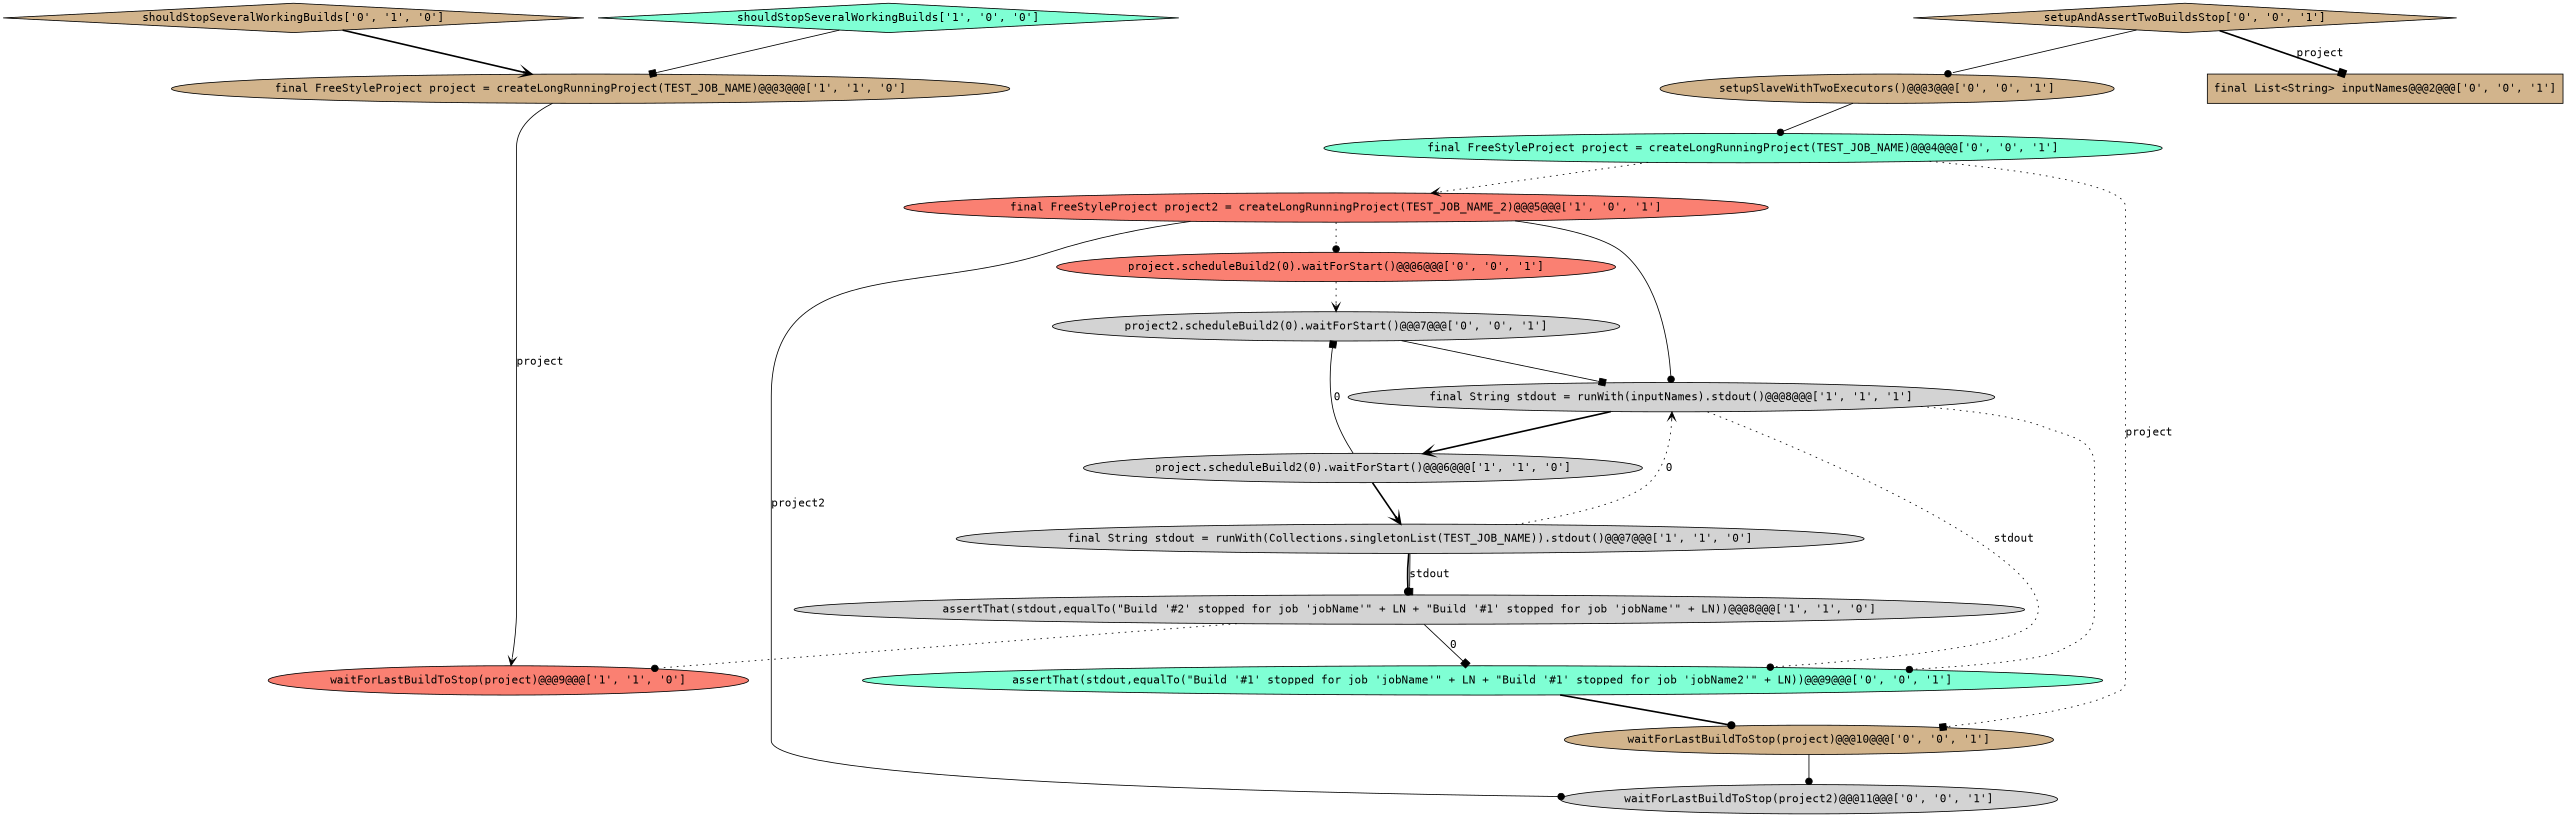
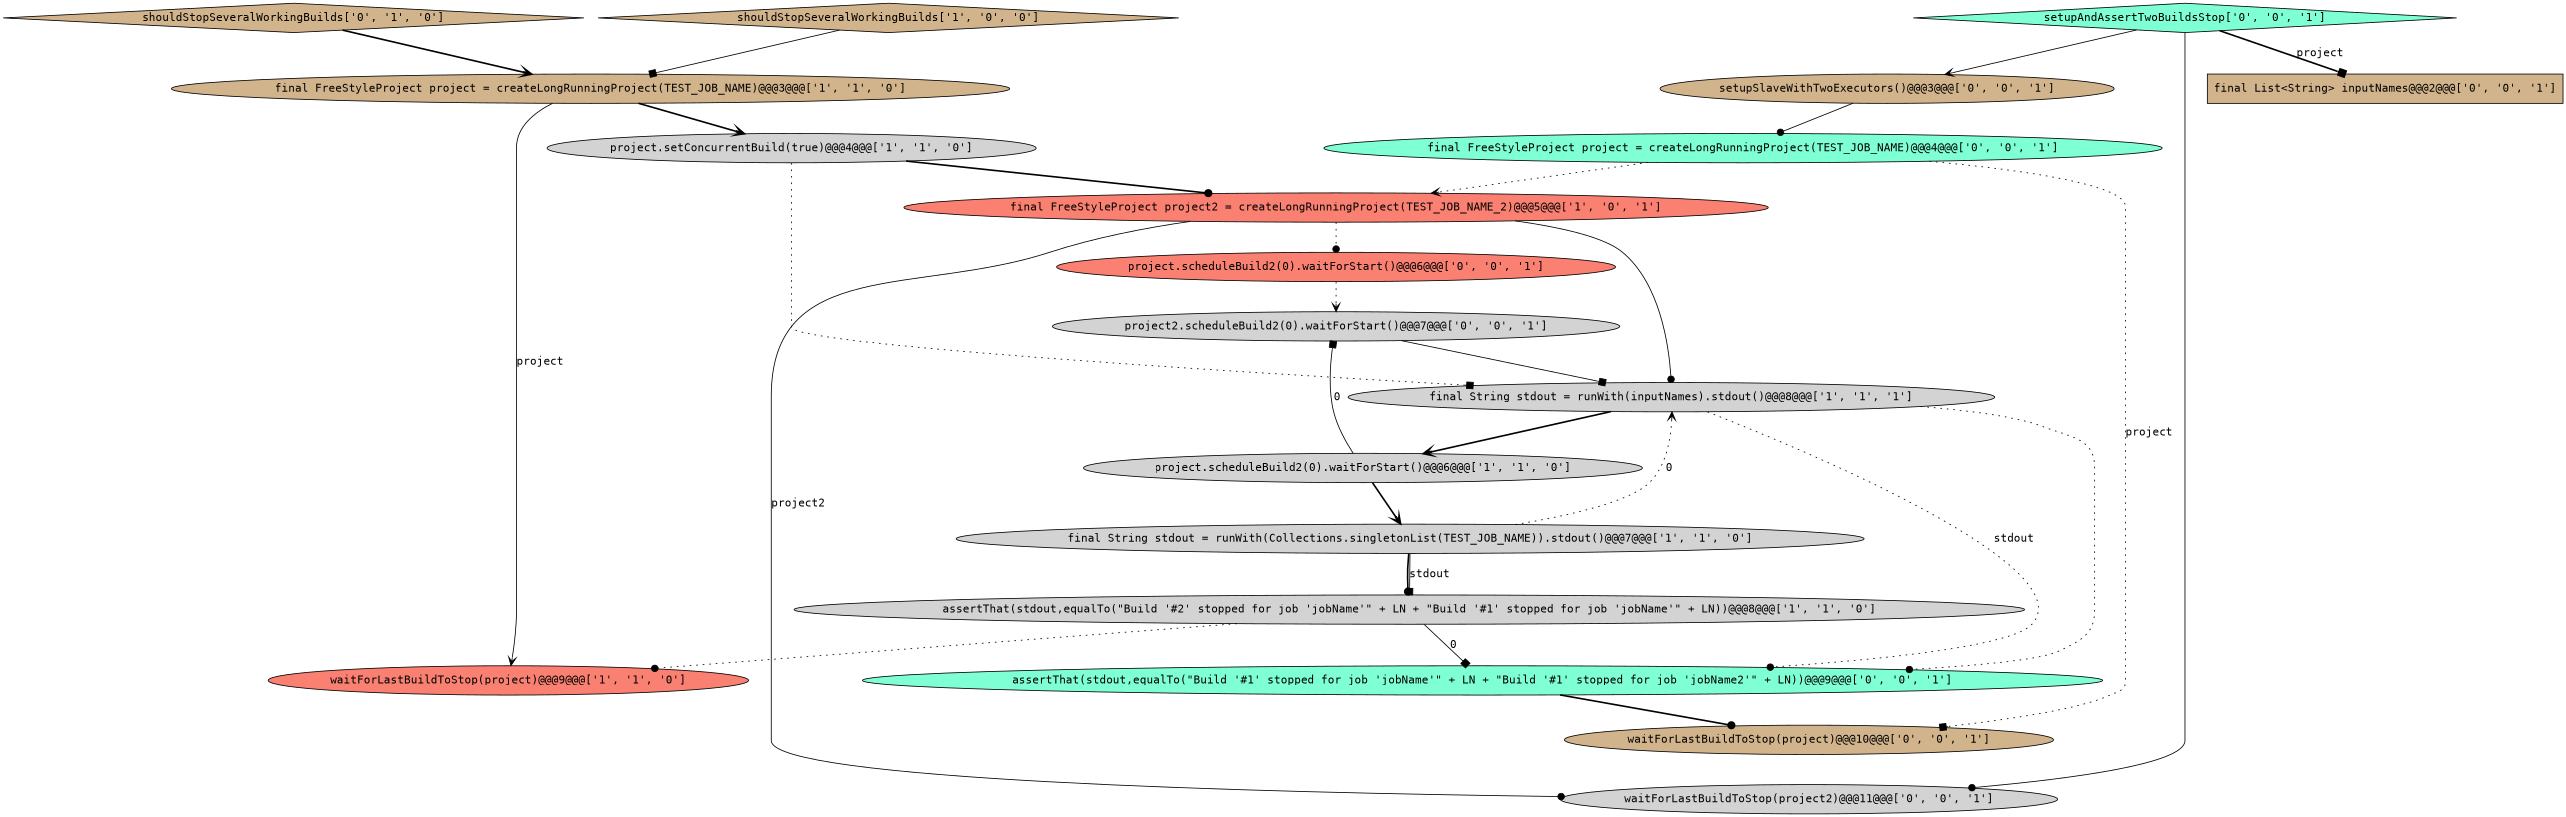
node "shouldStopSeveralWorkingBuilds['1', '0', '0']": fillcolor aquamarine -> tan
node "setupAndAssertTwoBuildsStop['0', '0', '1']": fillcolor tan -> aquamarine
edge "setupAndAssertTwoBuildsStop['0', '0', '1']" -> "setupSlaveWithTwoExecutors()@@@3@@@['0', '0', '1']": arrowhead dot -> vee
node "project.setConcurrentBuild(true)@@@4@@@['1', '1', '0']": added
edge "waitForLastBuildToStop(project)@@@10@@@['0', '0', '1']" -> "waitForLastBuildToStop(project2)@@@11@@@['0', '0', '1']": now "setupAndAssertTwoBuildsStop['0', '0', '1']" -> "waitForLastBuildToStop(project2)@@@11@@@['0', '0', '1']"
